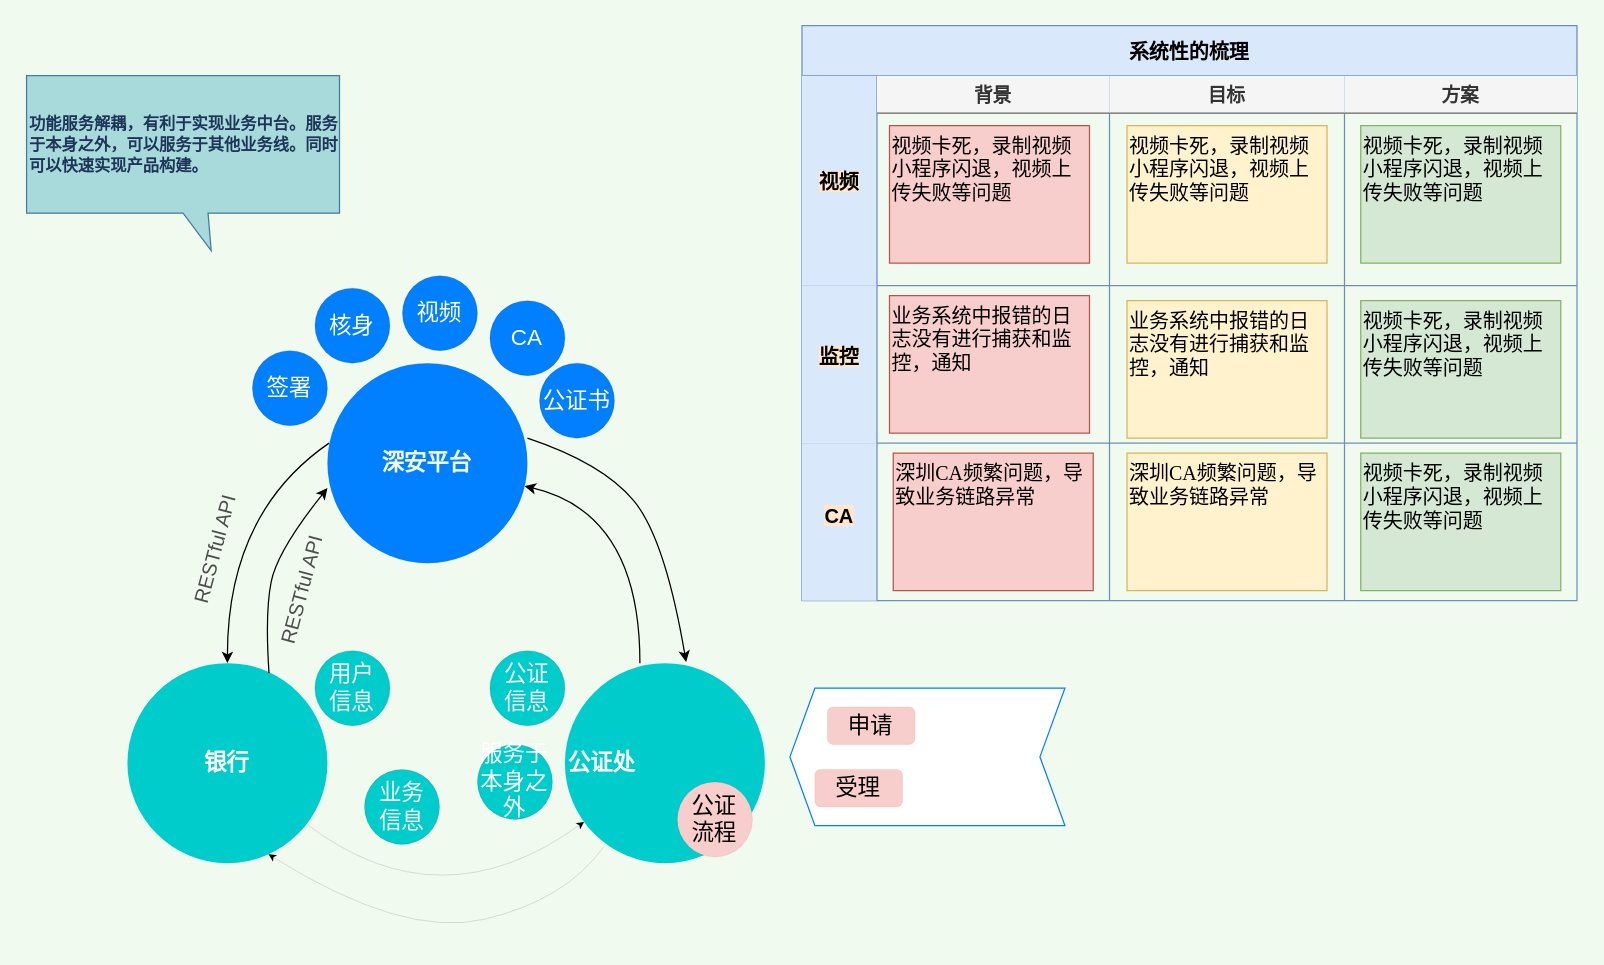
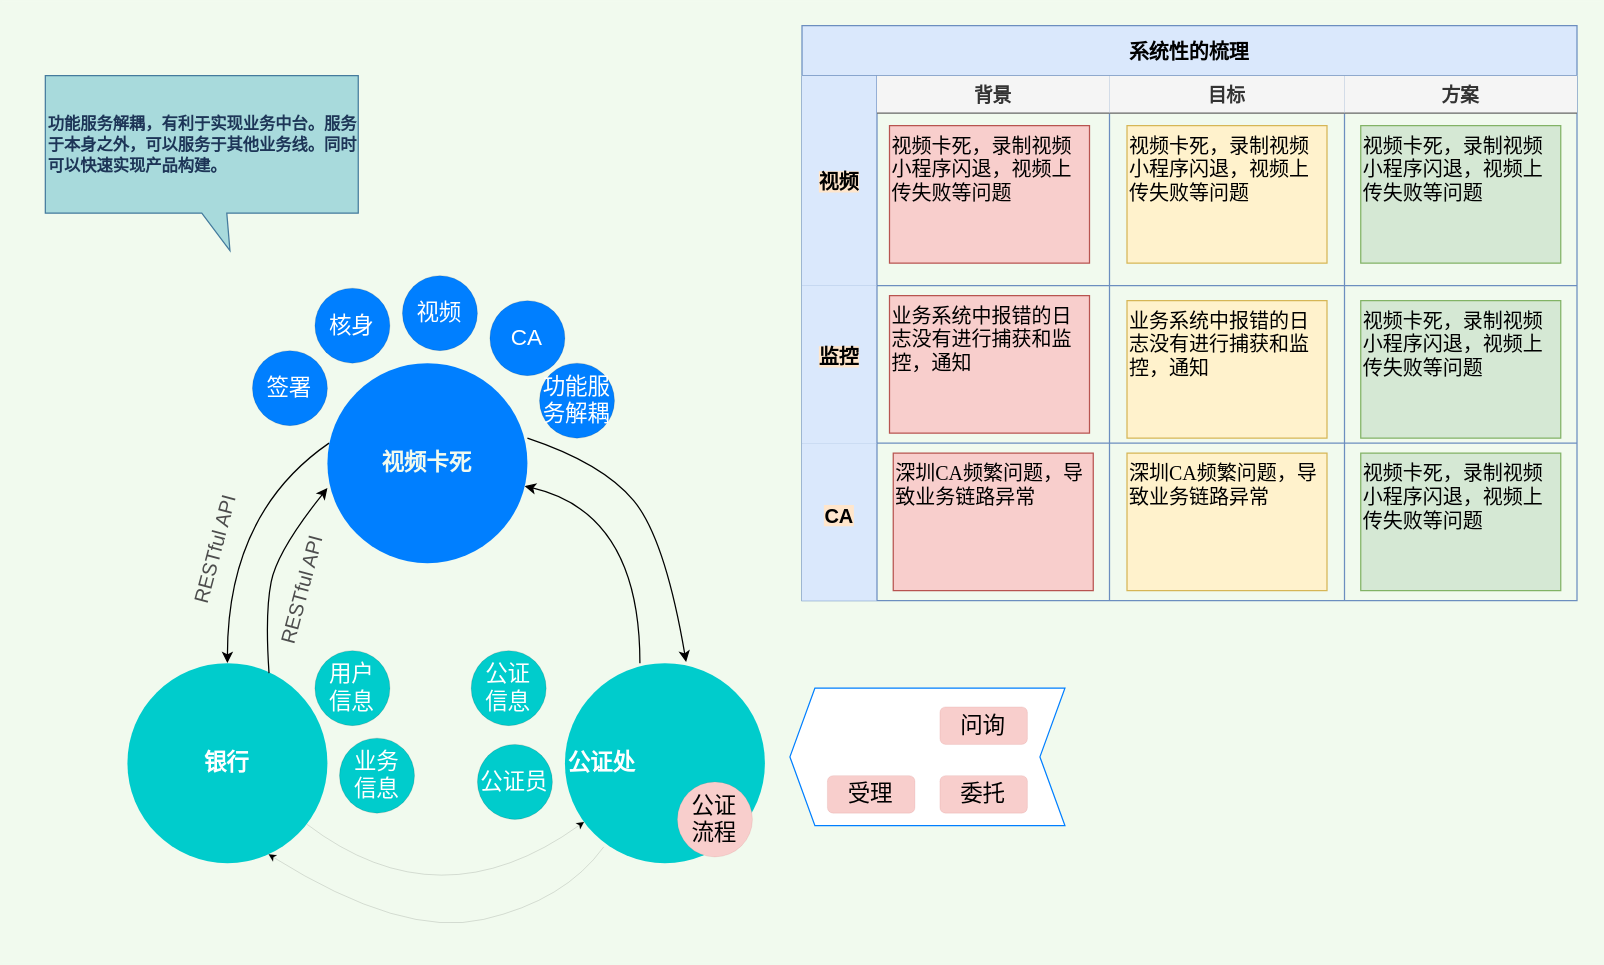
node "功能服务解耦，有利于实现业务中台。服务于本身之外，可以服务于其他业务线。同时可以快速实现产品构建。": moved (183, 163) -> (202, 163)
node "公证书": label "公证书" -> "功能服务解耦"
node "深安平台": label "深安平台" -> "视频卡死"
node "公证 信息": moved (527, 688) -> (509, 688)
node "申请": removed
node "问询": added
node "服务于本身之外": label "服务于本身之外" -> "公证员"
node "受理": moved (859, 788) -> (871, 794)
node "委托": added
node "业务 信息": moved (402, 807) -> (377, 776)
